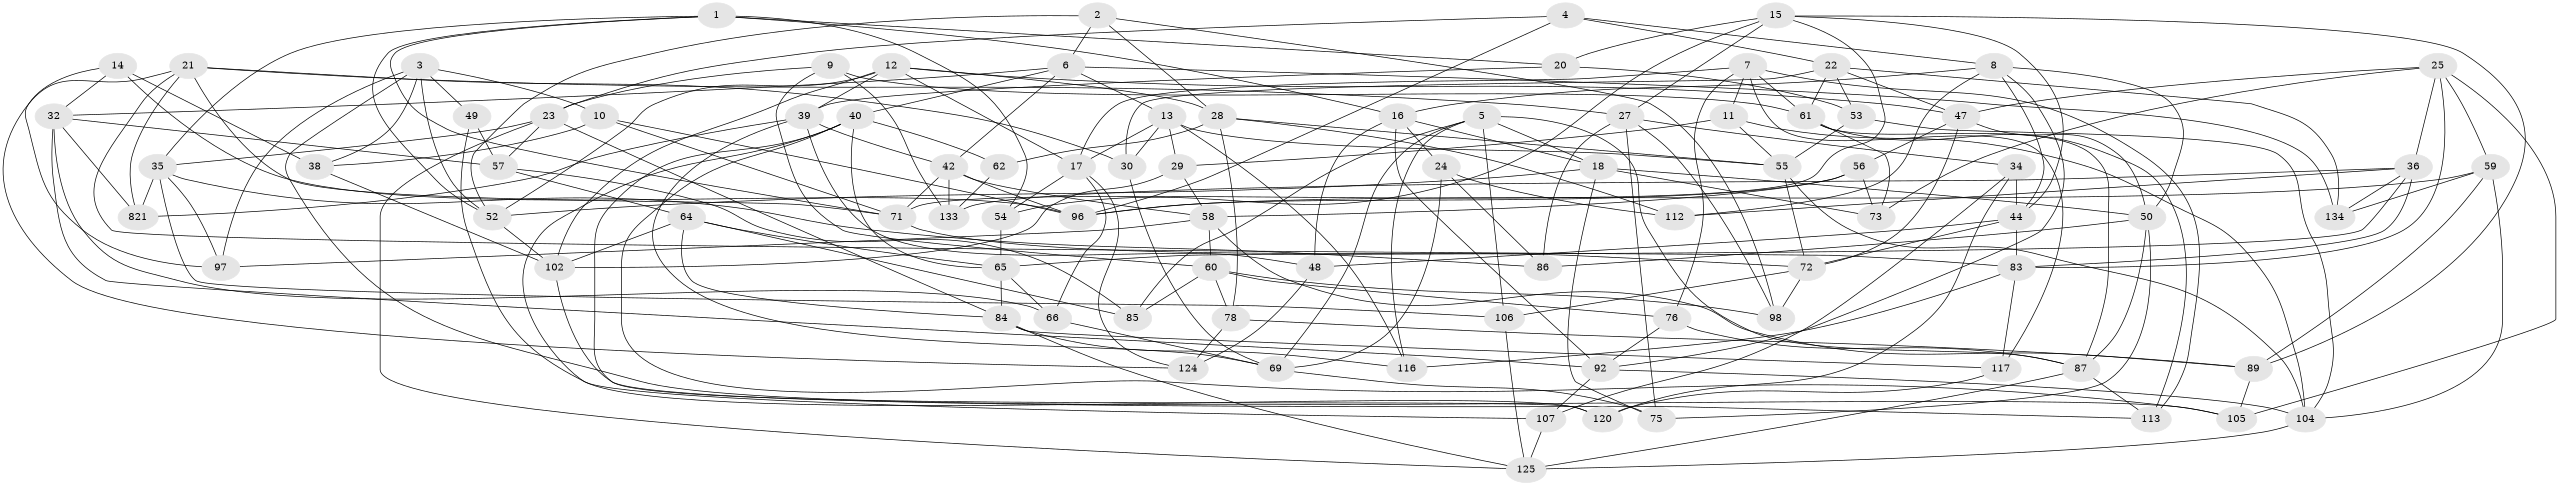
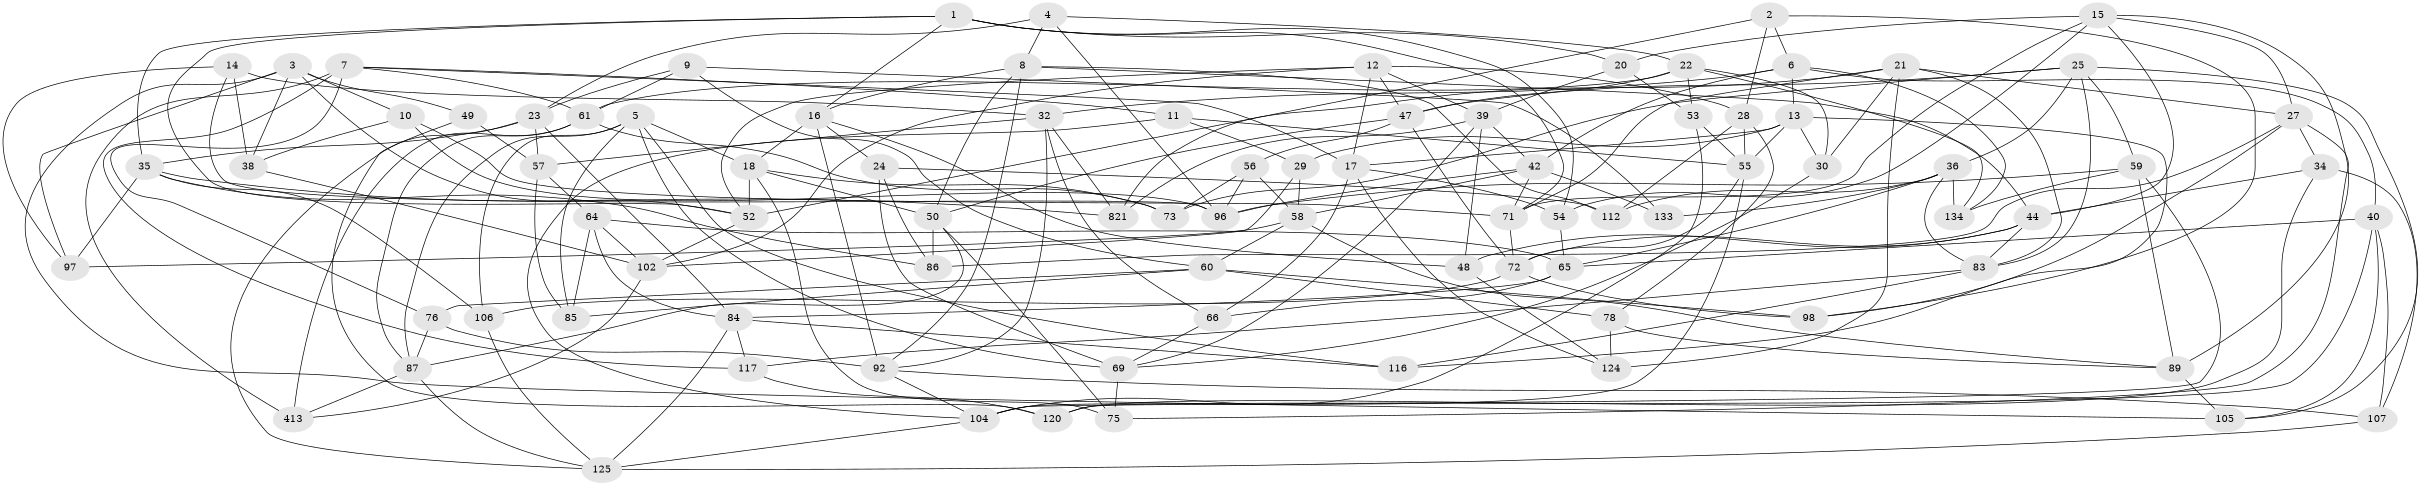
node "62": removed
node "113": label "113" -> "413"
